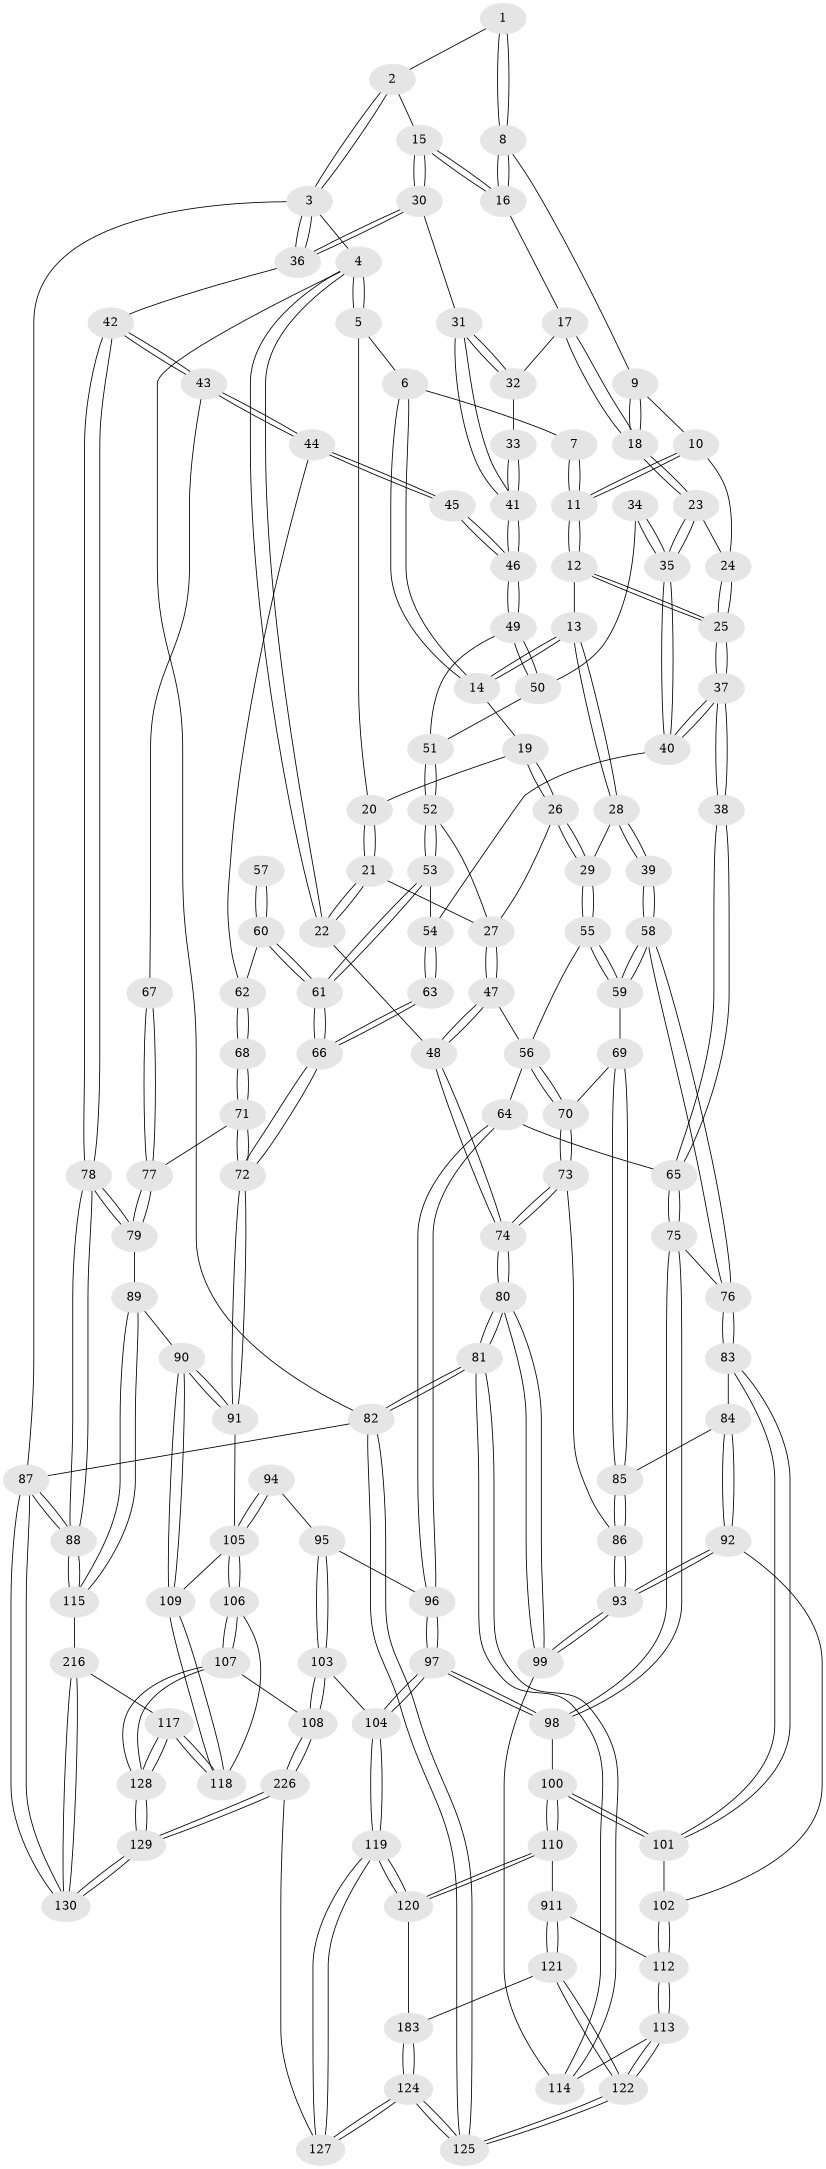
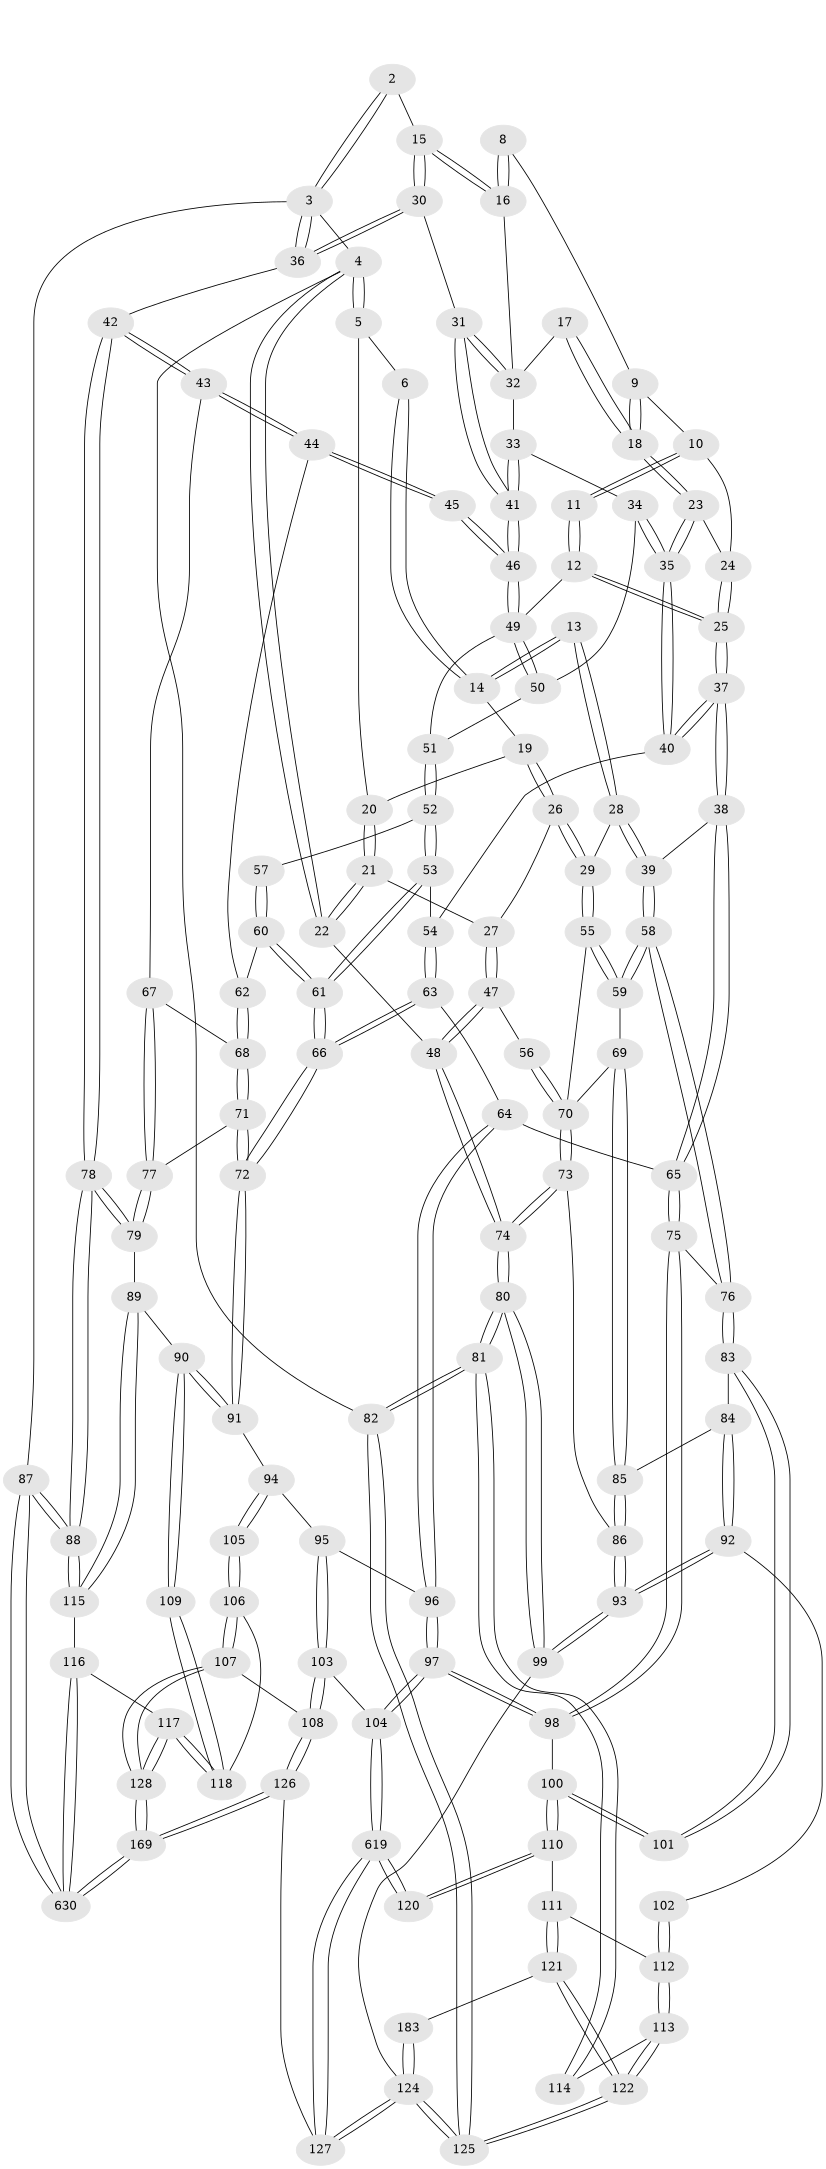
node "1": removed
edge "16" -- "17": now "16" -- "32"
node "7": removed
edge "33" -- "34": added
edge "12" -- "13": now "12" -- "49"
edge "38" -- "39": added
edge "52" -- "27": now "52" -- "57"
edge "55" -- "56": now "55" -- "70"
edge "67" -- "68": added
edge "56" -- "64": now "63" -- "64"
edge "82" -- "87": removed
edge "91" -- "105": now "91" -- "94"
edge "105" -- "109": removed
node "216": label "216" -> "116"
node "226": label "226" -> "126"
node "129": label "129" -> "169"
node "119": label "119" -> "619"
edge "101" -- "102": removed
edge "99" -- "114": now "99" -- "124"
node "130": label "130" -> "630"
node "911": label "911" -> "111"
edge "120" -- "183": removed
